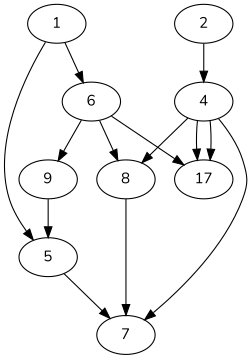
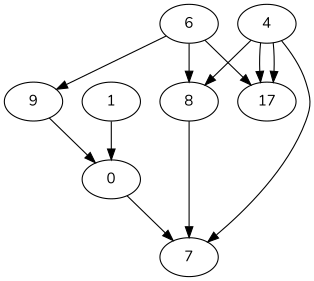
node "2": removed
edge "1" -> "6": removed
node "5": label "5" -> "0"
